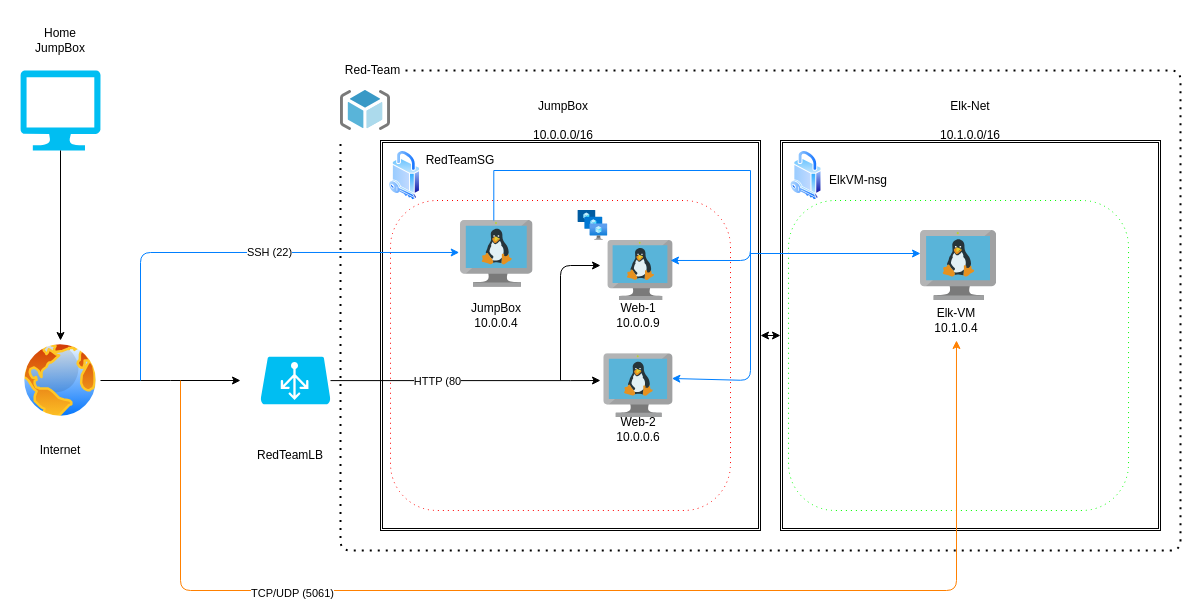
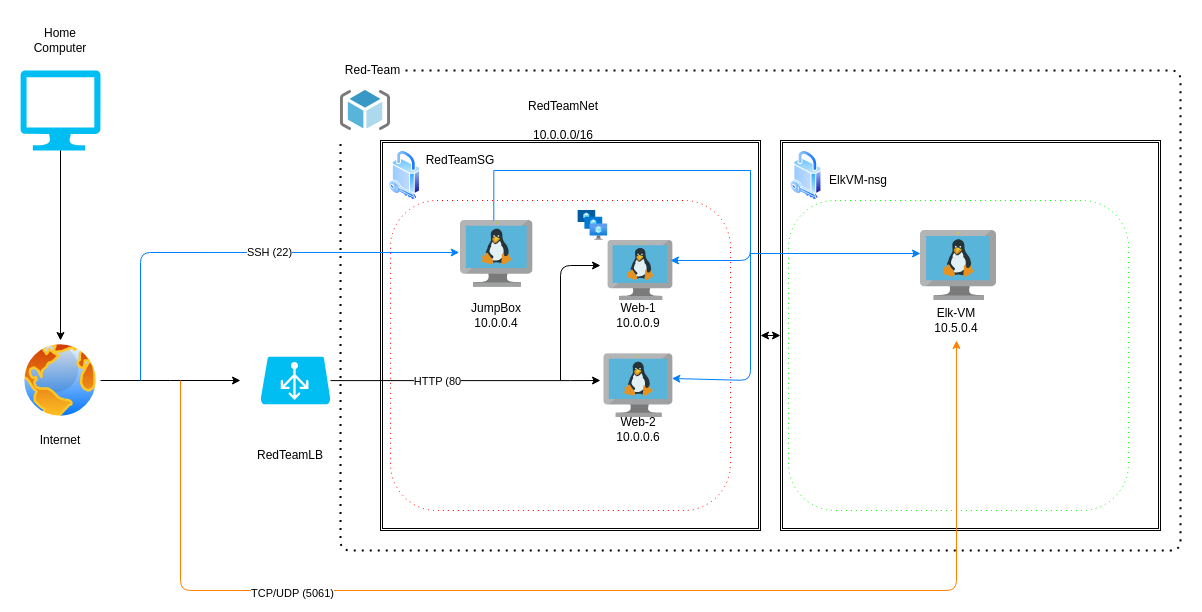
node "Home JumpBox": label "Home JumpBox" -> "Home Computer"
node "JumpBox 10.0.0.0/16": label "JumpBox 10.0.0.0/16" -> "RedTeamNet 10.0.0.0/16"
node "Elk-Net 10.1.0.0/16": removed
node "Elk-VM 10.1.0.4": label "Elk-VM 10.1.0.4" -> "Elk-VM 10.5.0.4"
node "Internet": moved (61, 451) -> (61, 441)
